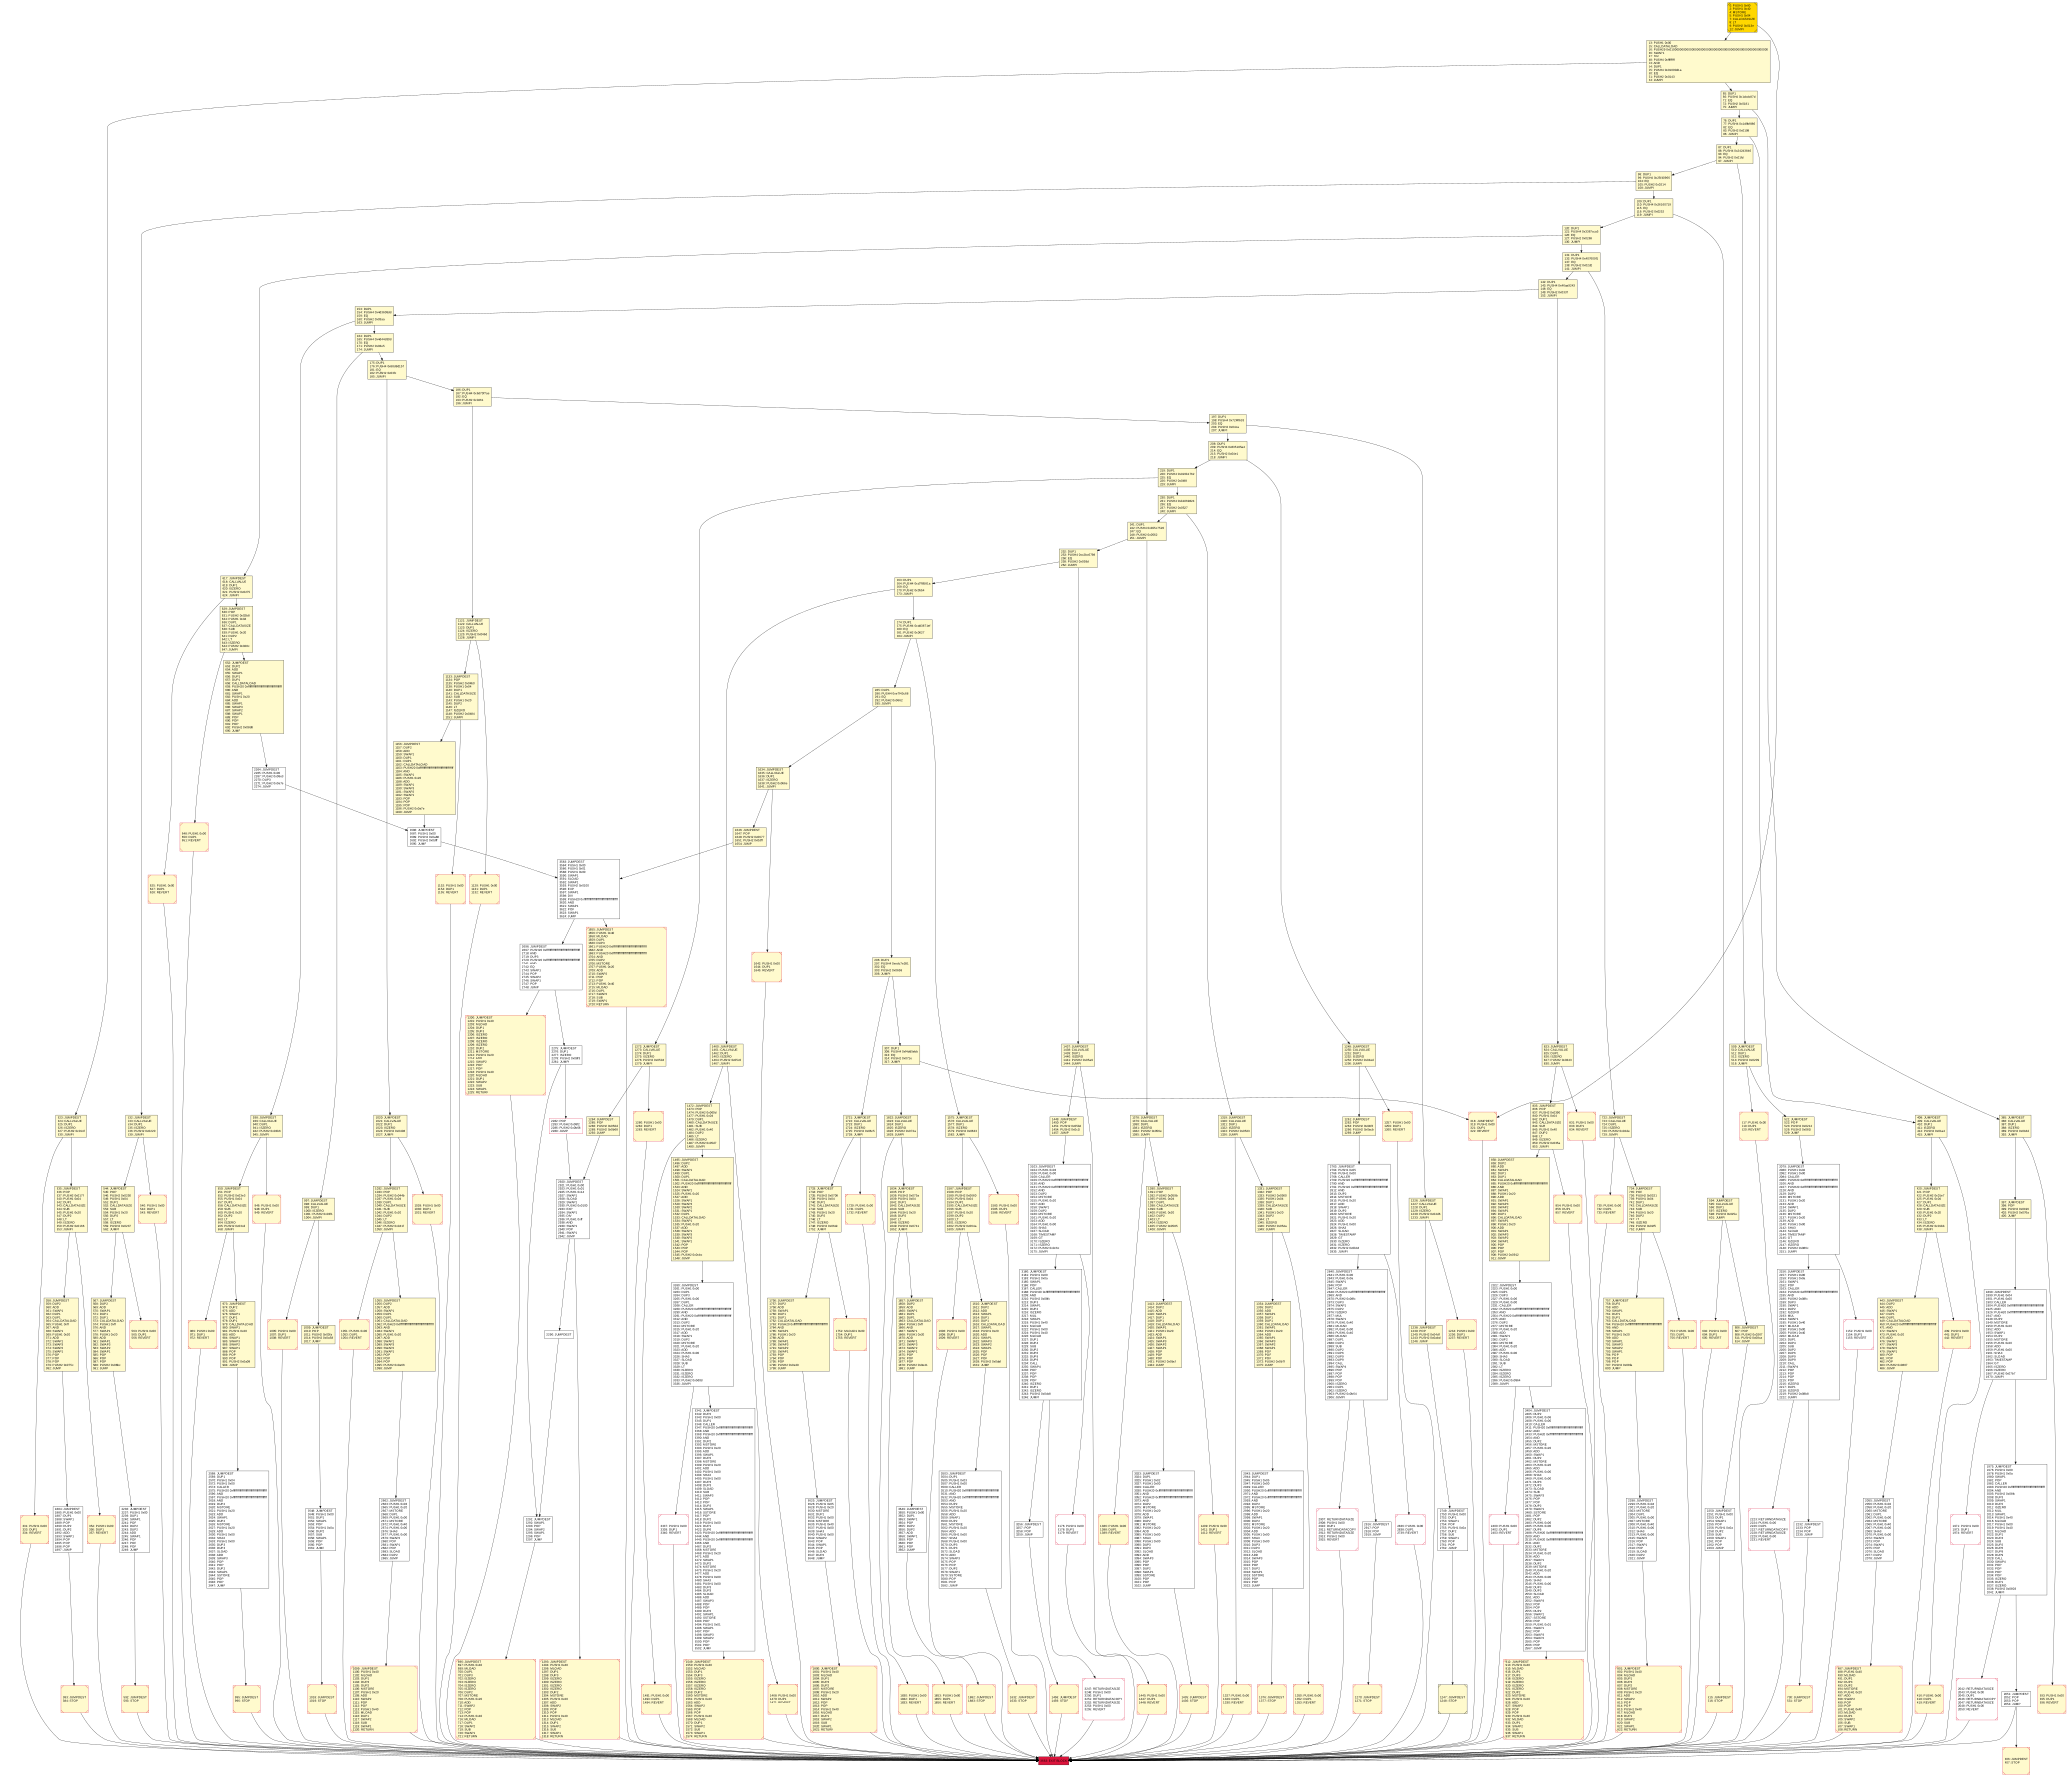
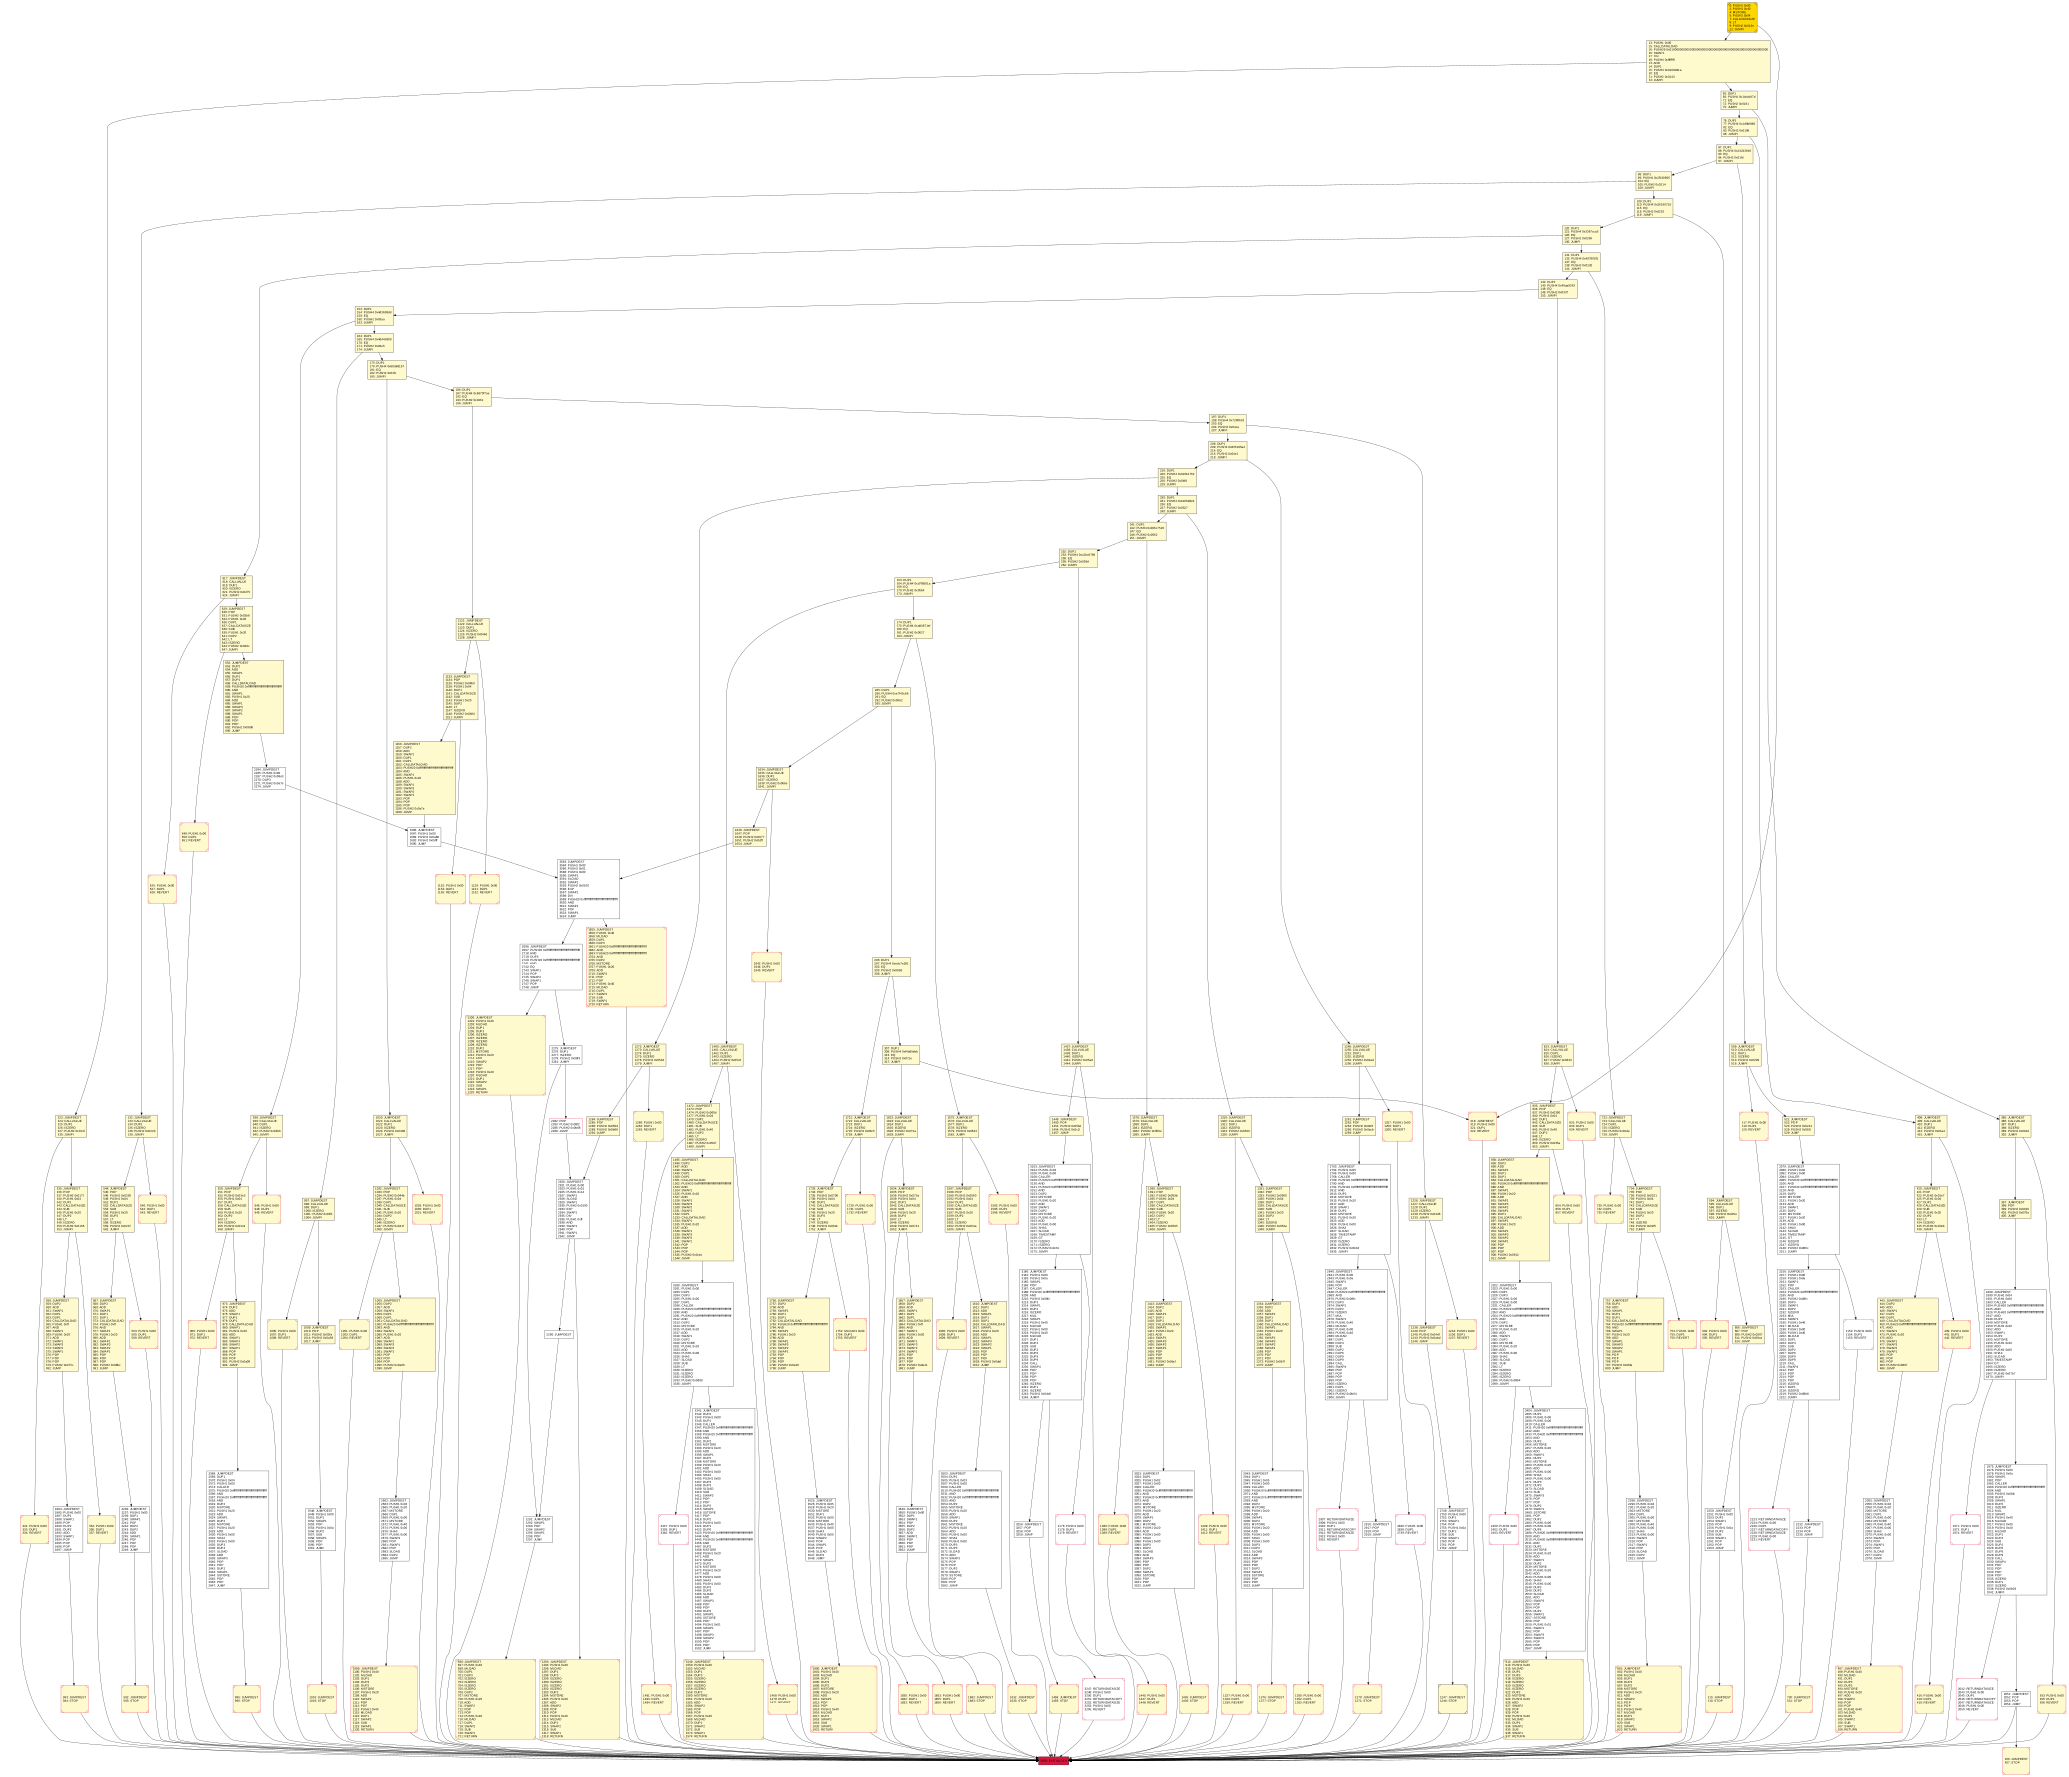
edge "563: PUSH1 0x00 565: DUP1 566: REVERT" -> "3663: EXIT BLOCK": added
edge "393: PUSH1 0x00 395: DUP1 396: REVERT" -> "3663: EXIT BLOCK": added
